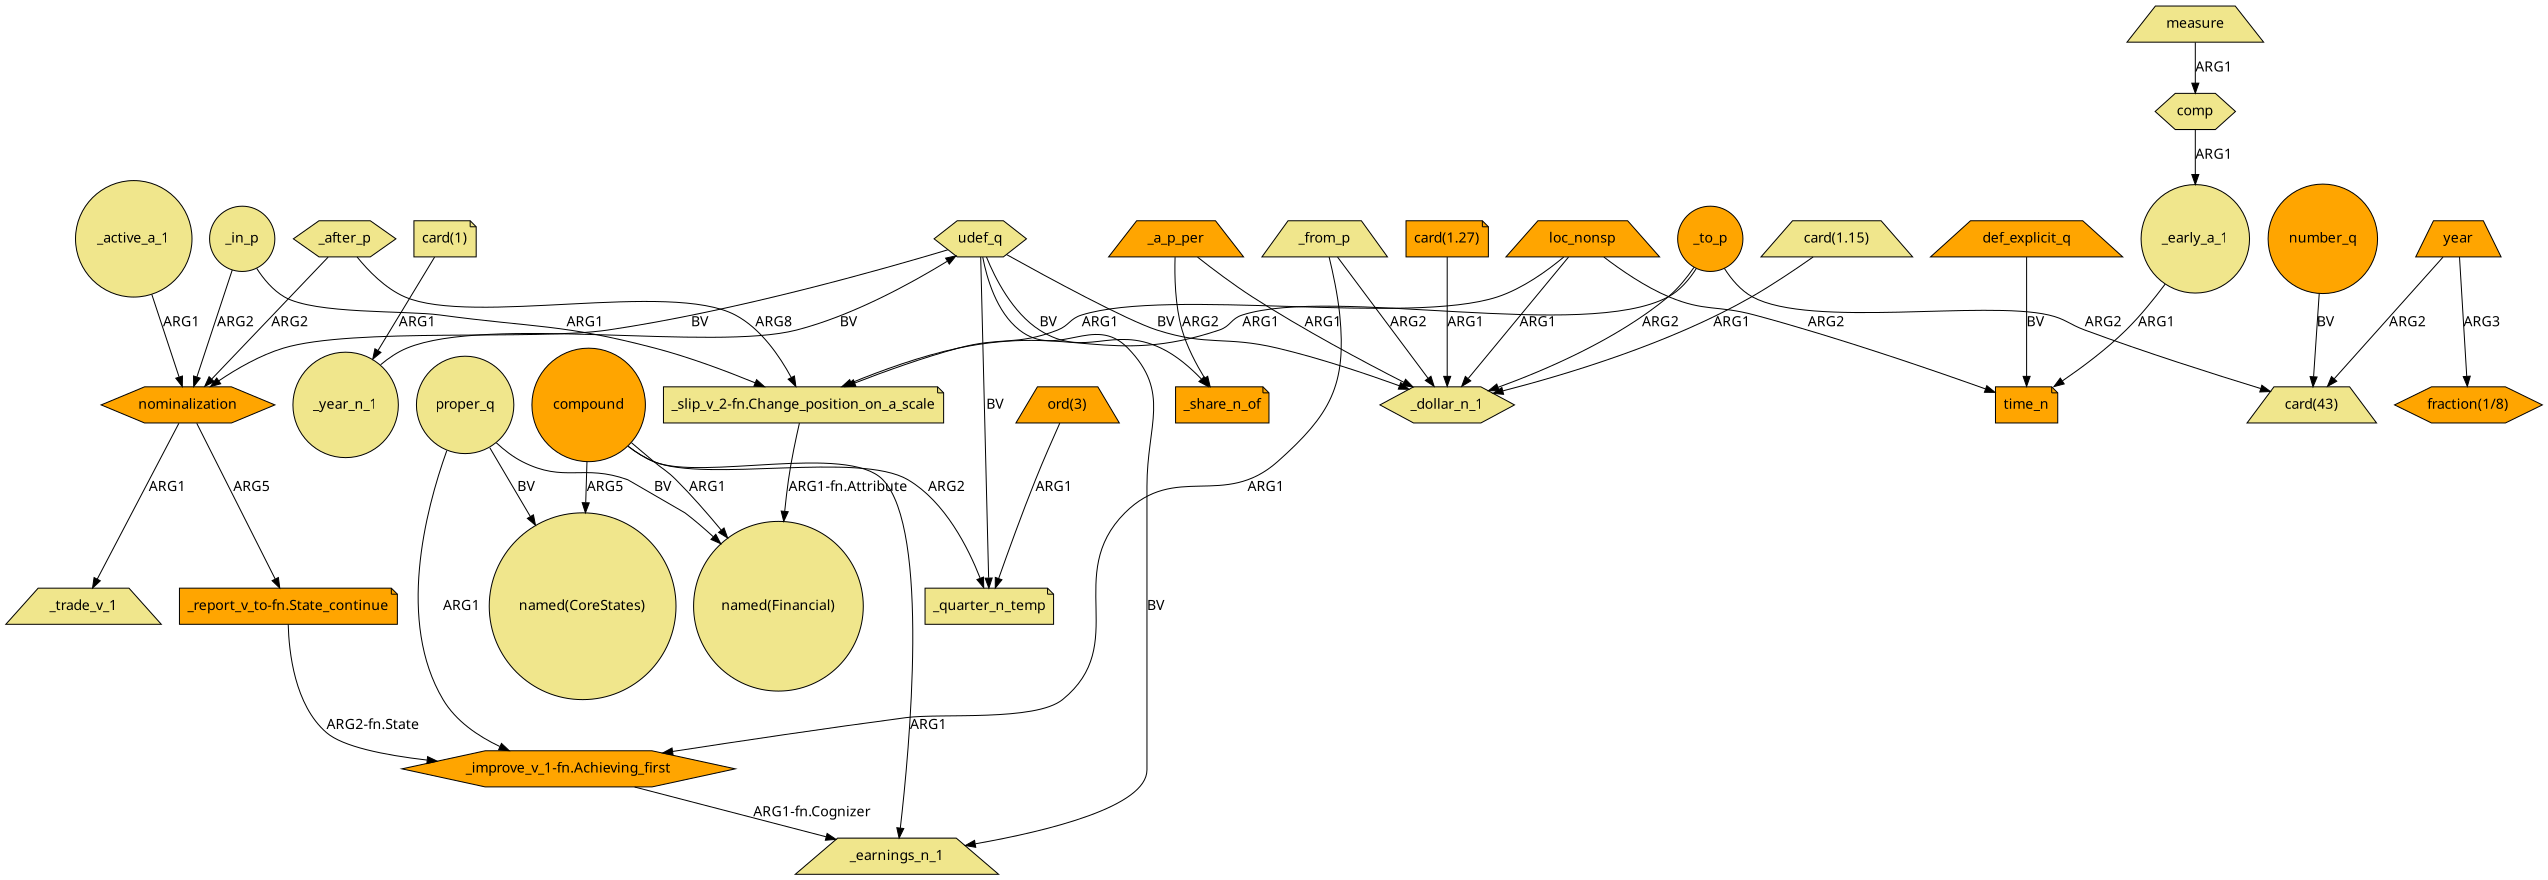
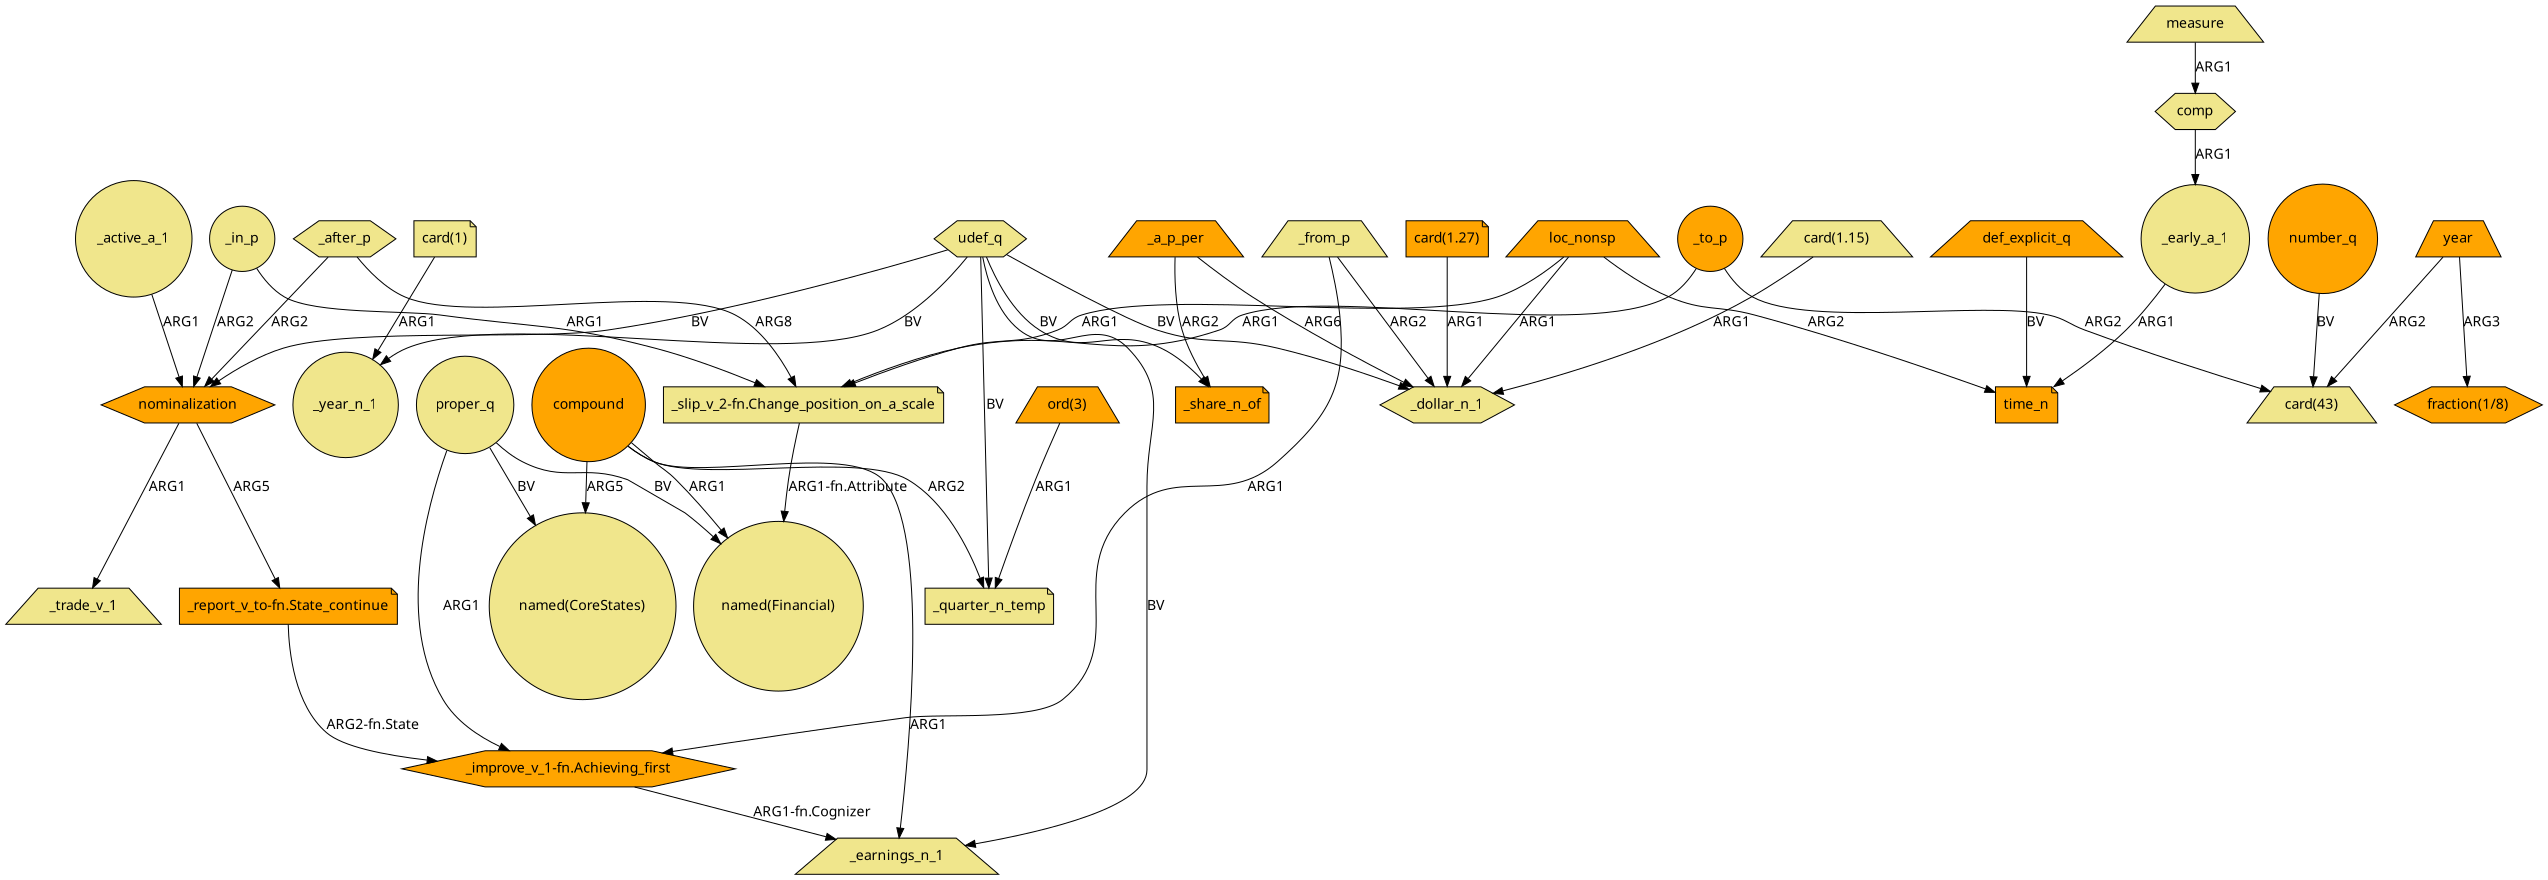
edge "_a_p_per" -> "_dollar_n_1": label "ARG1" -> "ARG6"
edge "_year_n_1" -> "udef_q": reversed
edge "_to_p" -> "_dollar_n_1": removed, label "ARG2"
